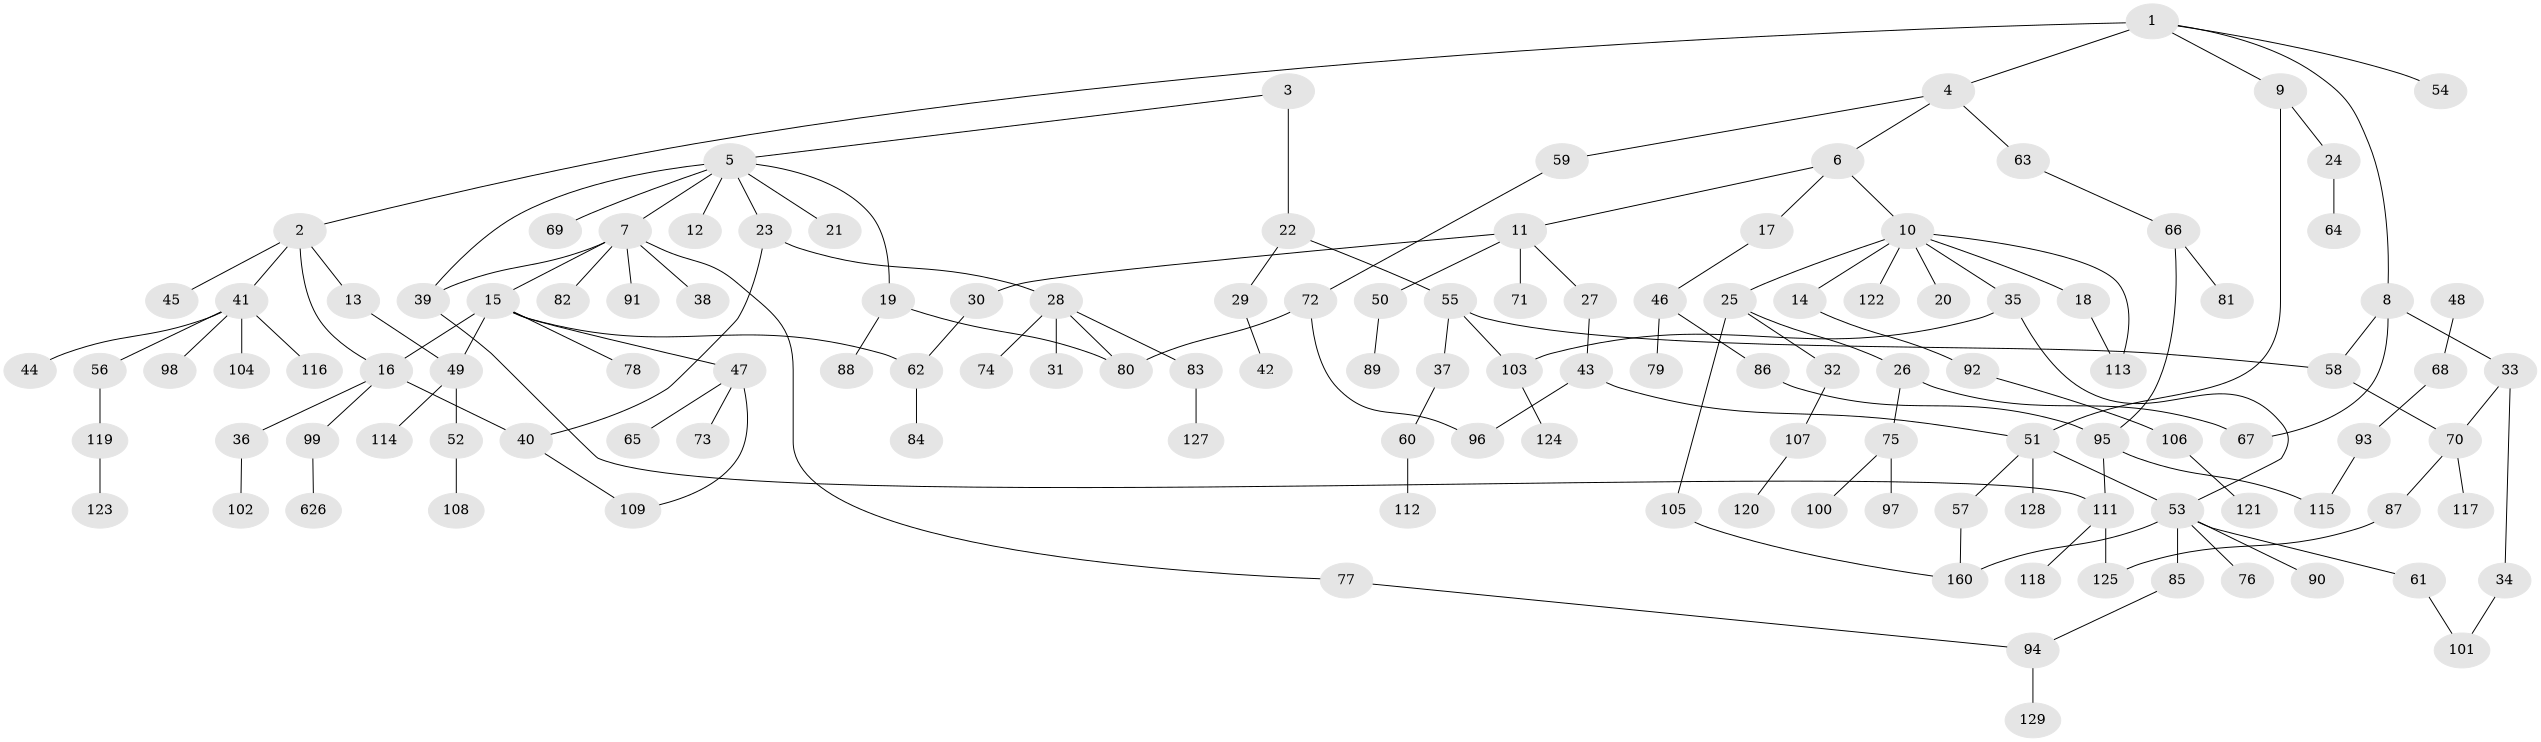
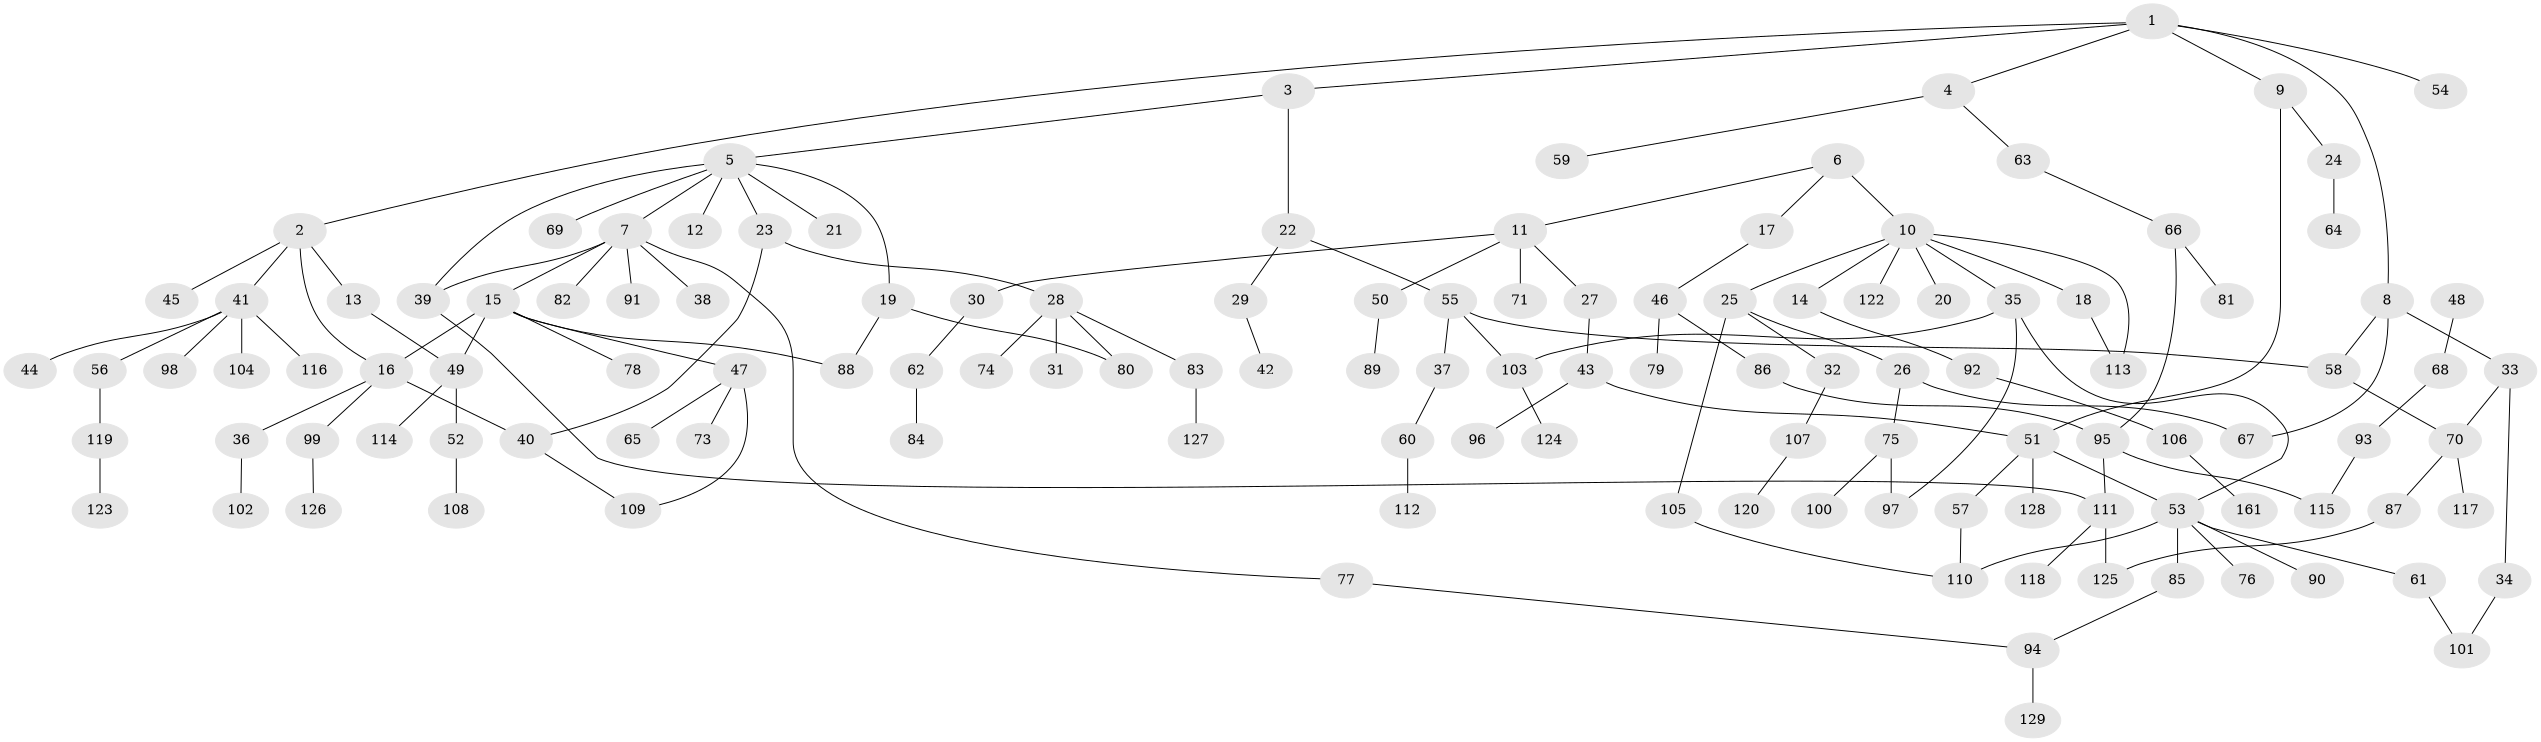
edge "1" -- "3": added
edge "4" -- "6": removed
node "72": removed
edge "15" -- "62": now "15" -- "88"
edge "35" -- "97": added
node "626": label "626" -> "126"
node "121": label "121" -> "161"
node "160": label "160" -> "110"
